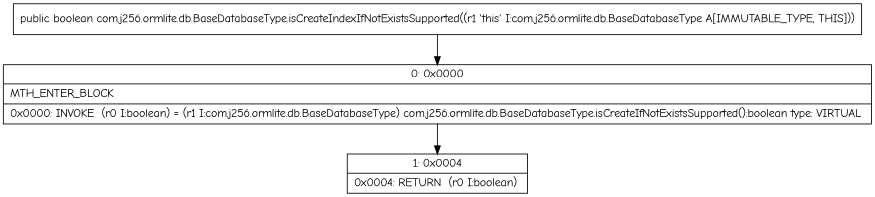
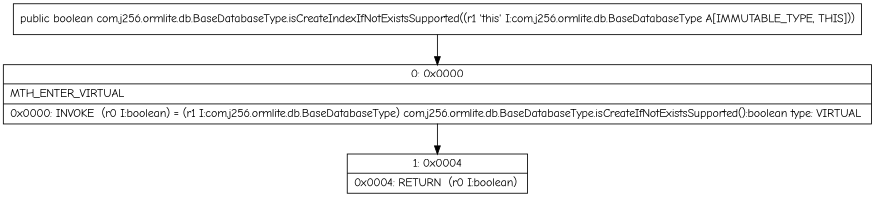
node "0: 0x0000": text "MTH_ENTER_BLOCK" -> "MTH_ENTER_VIRTUAL"
